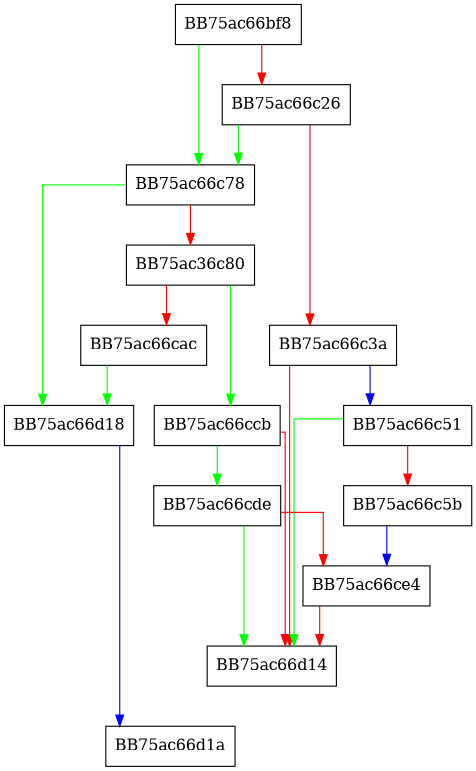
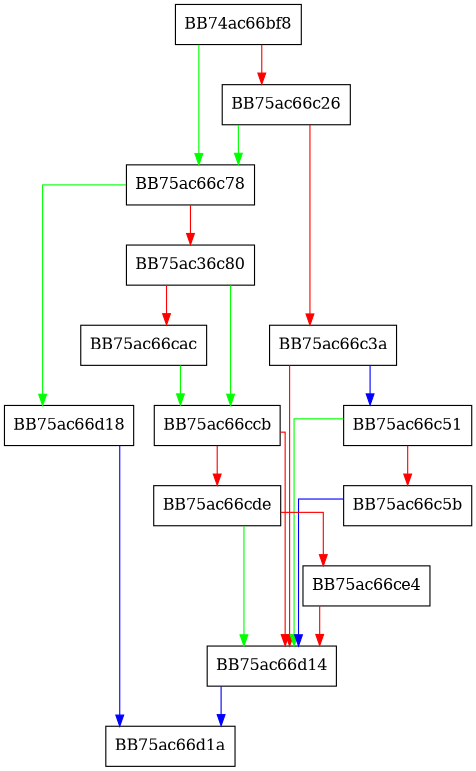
node "BB75ac66bf8": label "BB75ac66bf8" -> "BB74ac66bf8"
edge "BB75ac66cac" -> "BB75ac66d18": now "BB75ac66cac" -> "BB75ac66ccb"
edge "BB75ac66ccb" -> "BB75ac66cde": color green -> red
edge "BB75ac66c5b" -> "BB75ac66ce4": now "BB75ac66c5b" -> "BB75ac66d14"
edge "BB75ac66d14" -> "BB75ac66d1a": added
